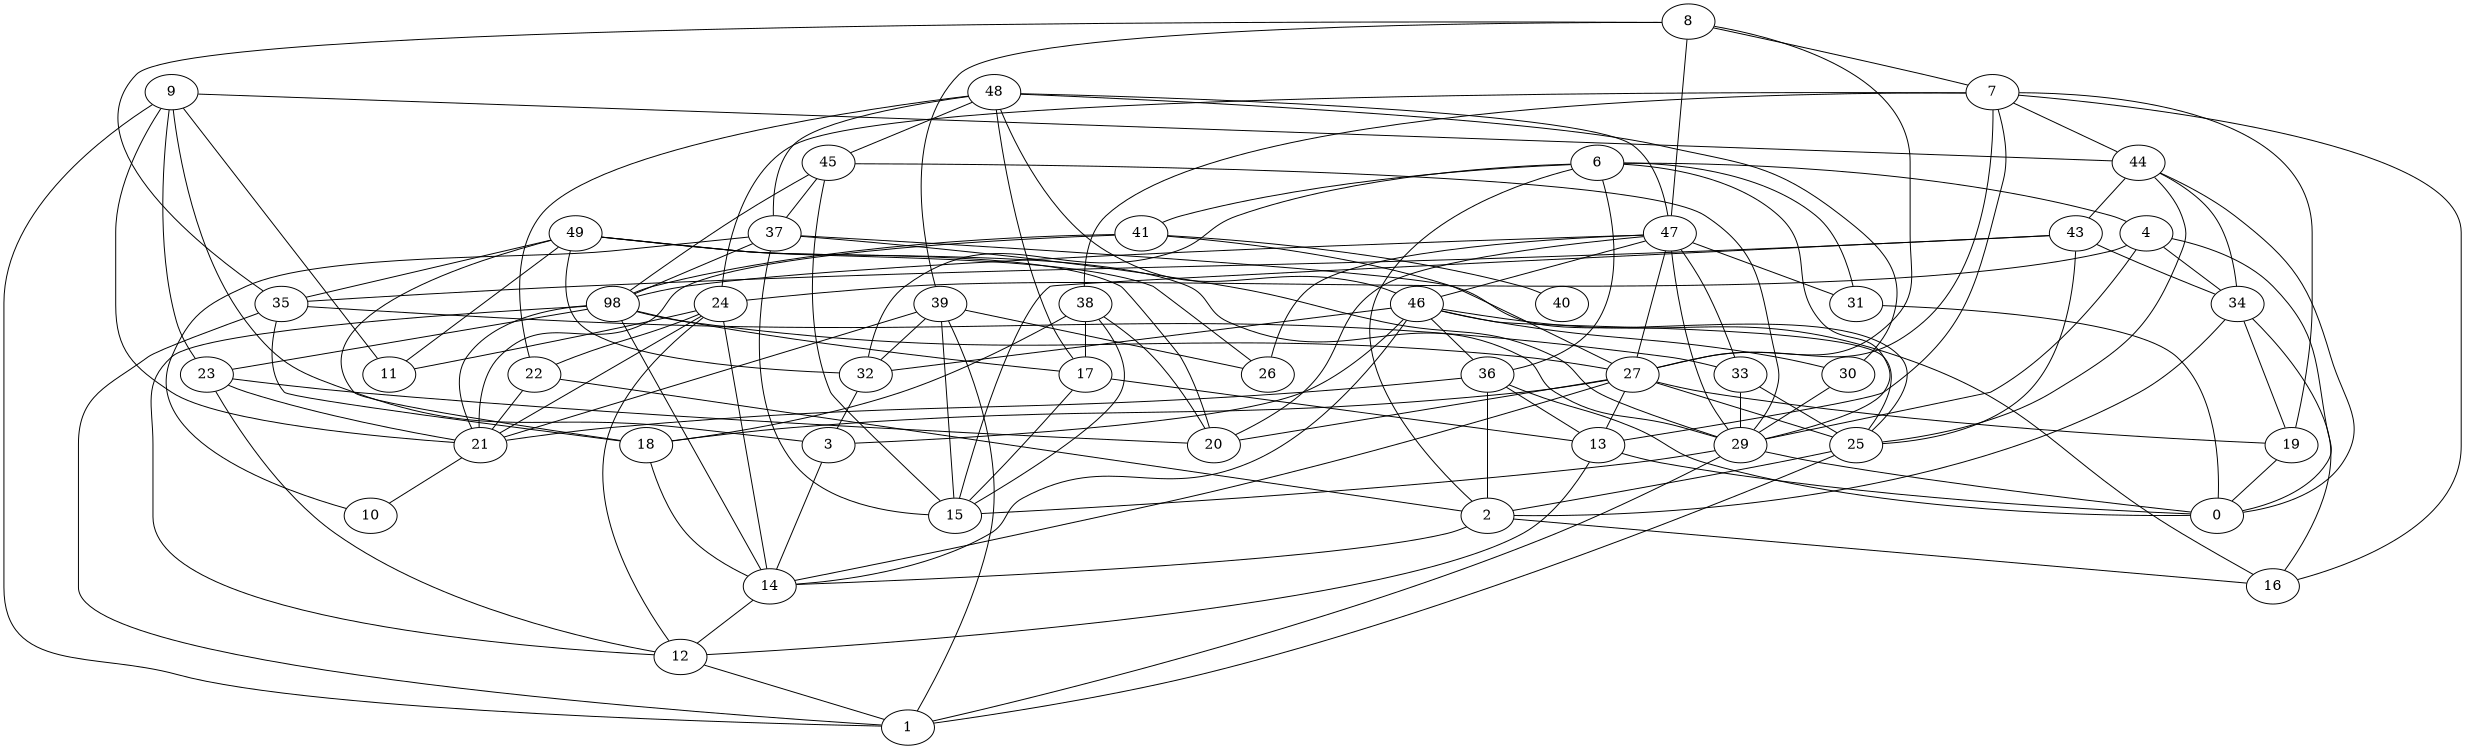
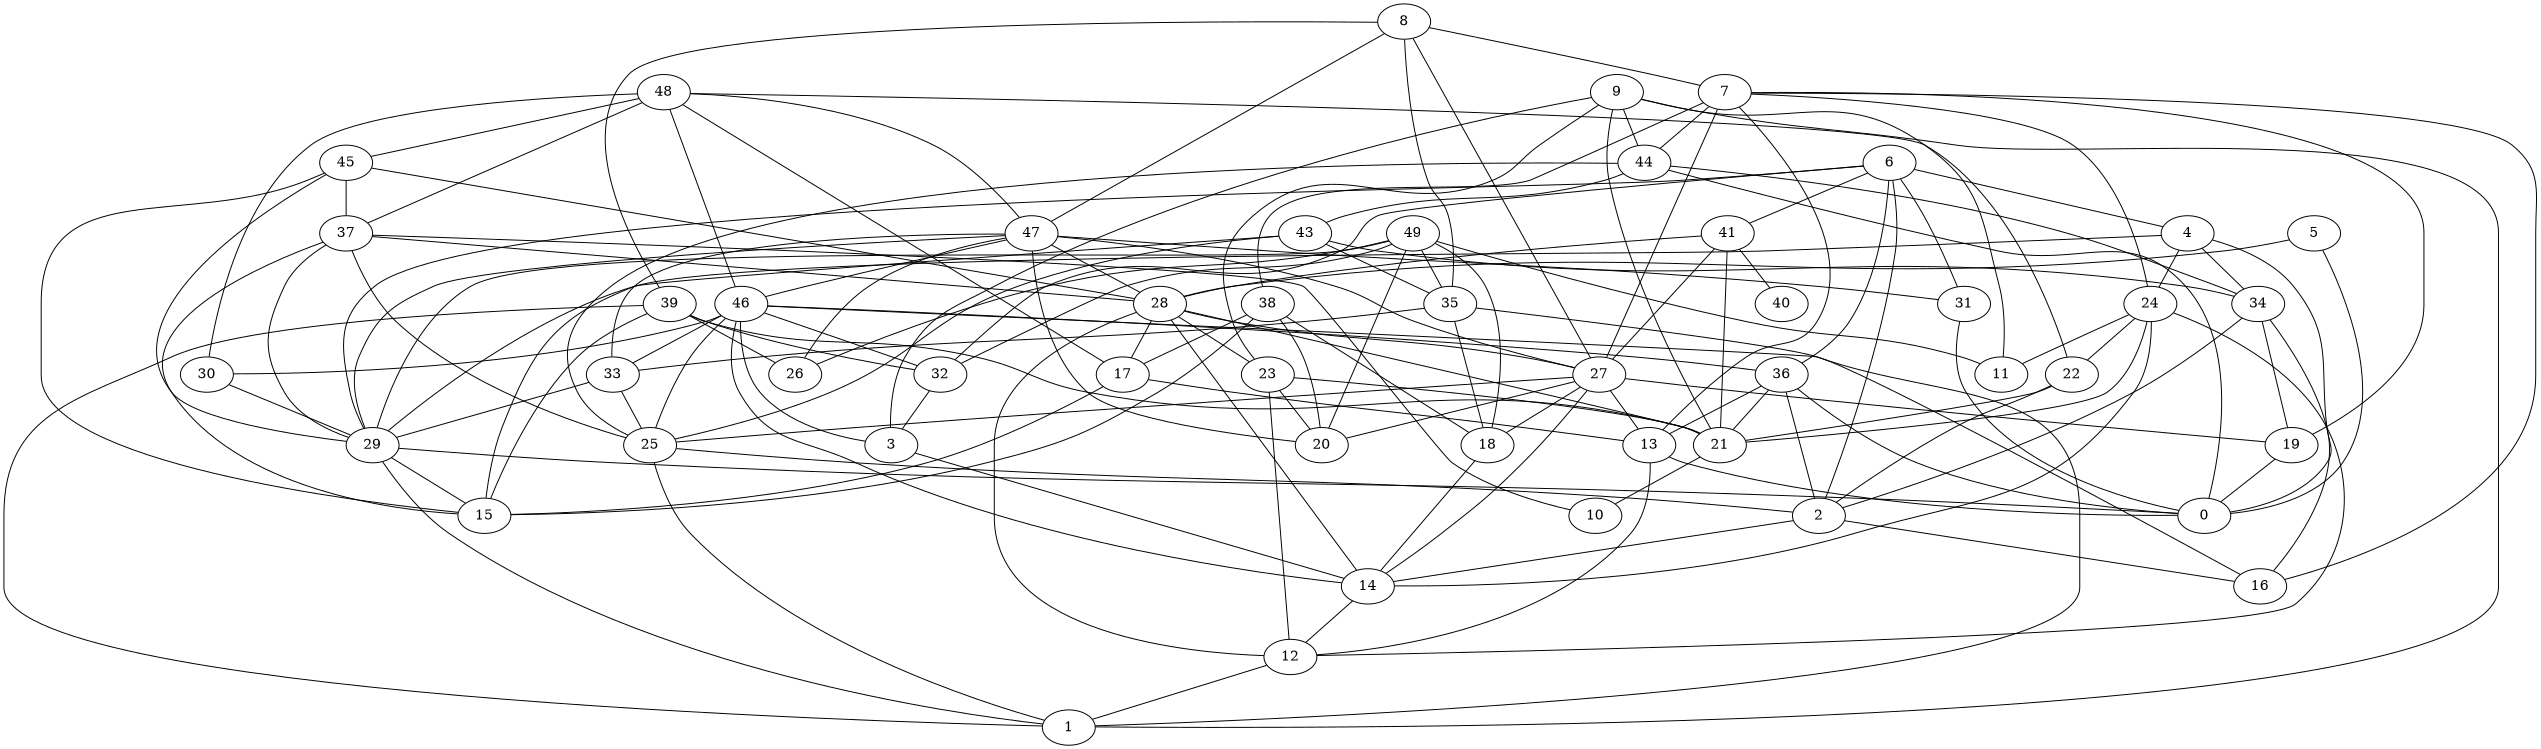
node "5": added
node "98": label "98" -> "28"
edge "46" -- "33": added
